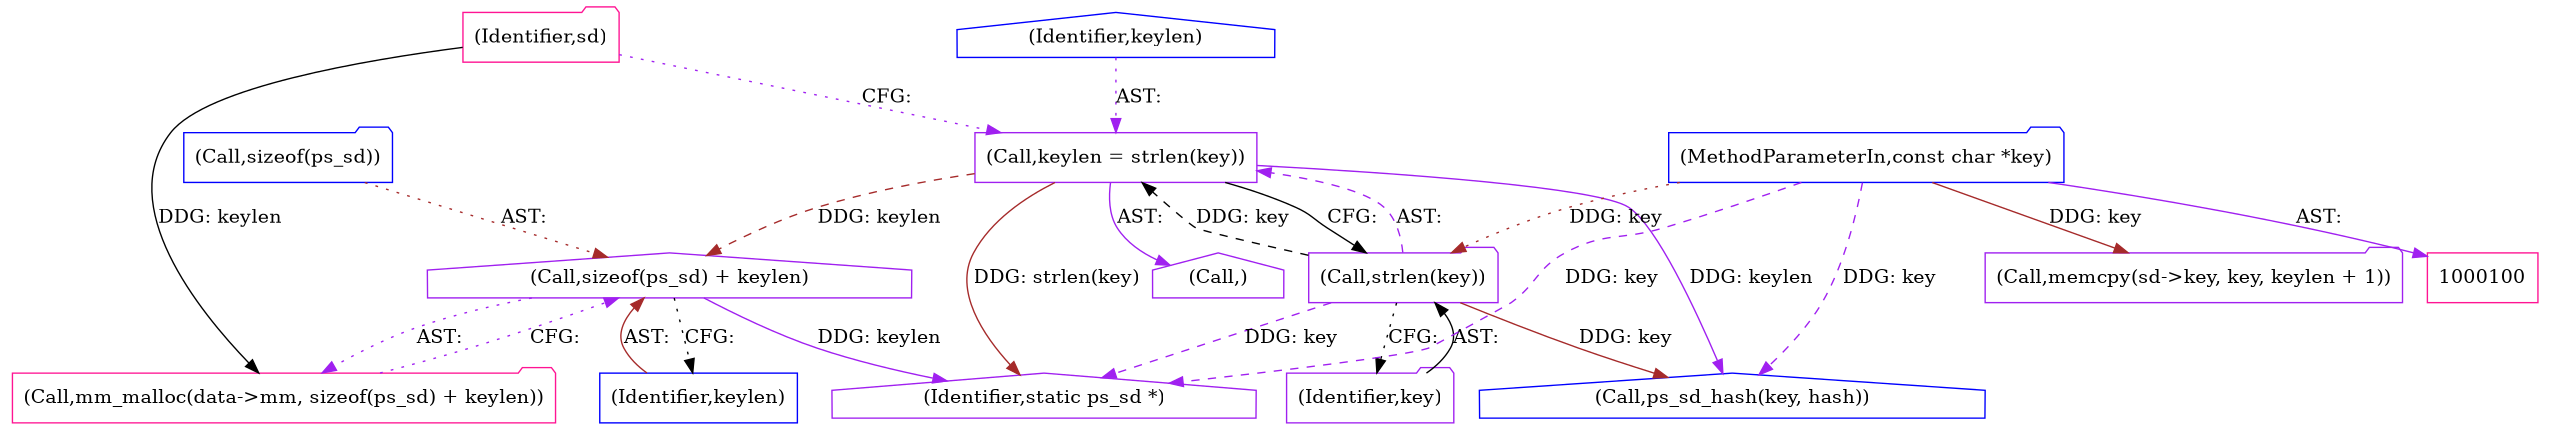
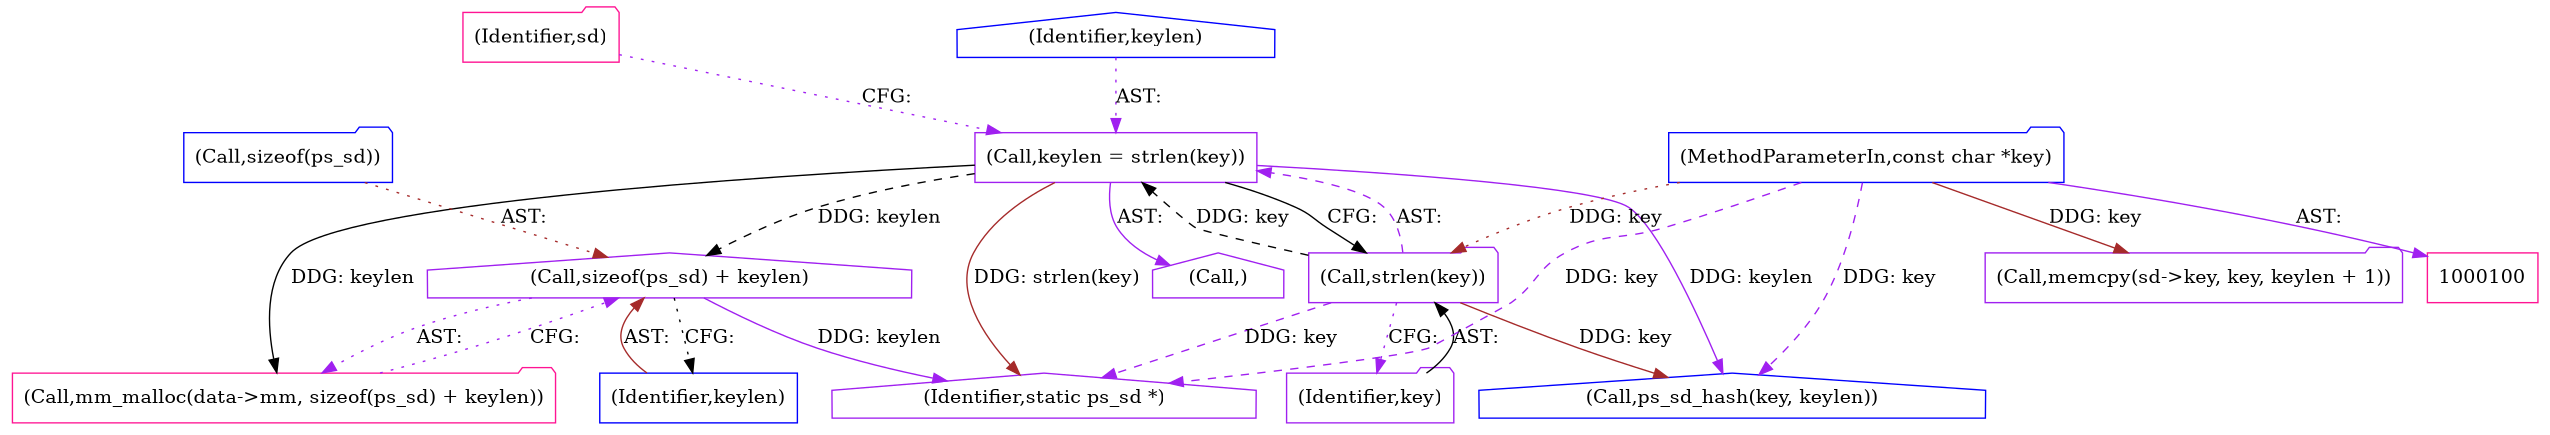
edge "(Identifier,sd)" -> "(Call,mm_malloc(data->mm, sizeof(ps_sd) + keylen))": now "(Call,keylen = strlen(key))" -> "(Call,mm_malloc(data->mm, sizeof(ps_sd) + keylen))"
edge "(Call,keylen = strlen(key))" -> "(Call,sizeof(ps_sd) + keylen)": color brown -> black
edge "(Call,strlen(key))" -> "(Identifier,key)": color black -> purple
node "(Call,ps_sd_hash(key, hash))": label "(Call,ps_sd_hash(key, hash))" -> "(Call,ps_sd_hash(key, keylen))"
